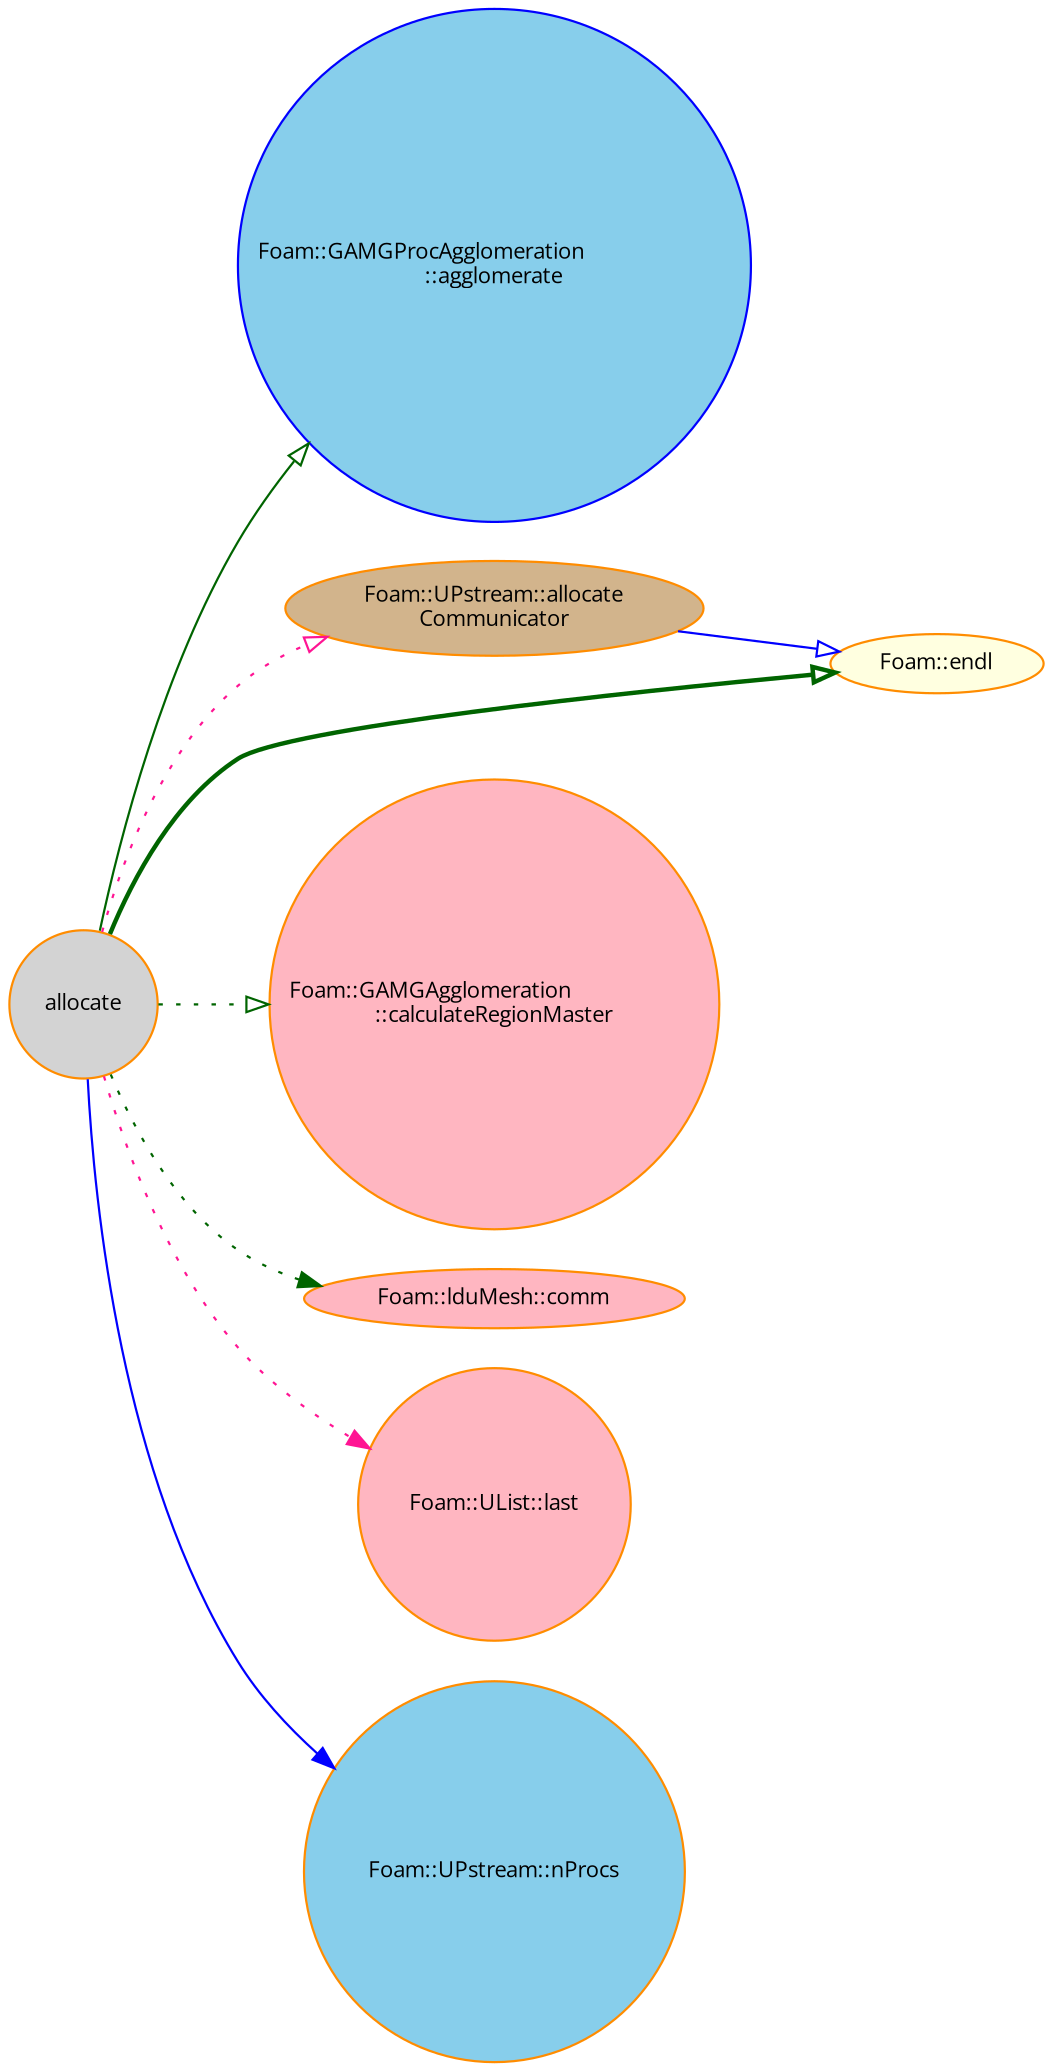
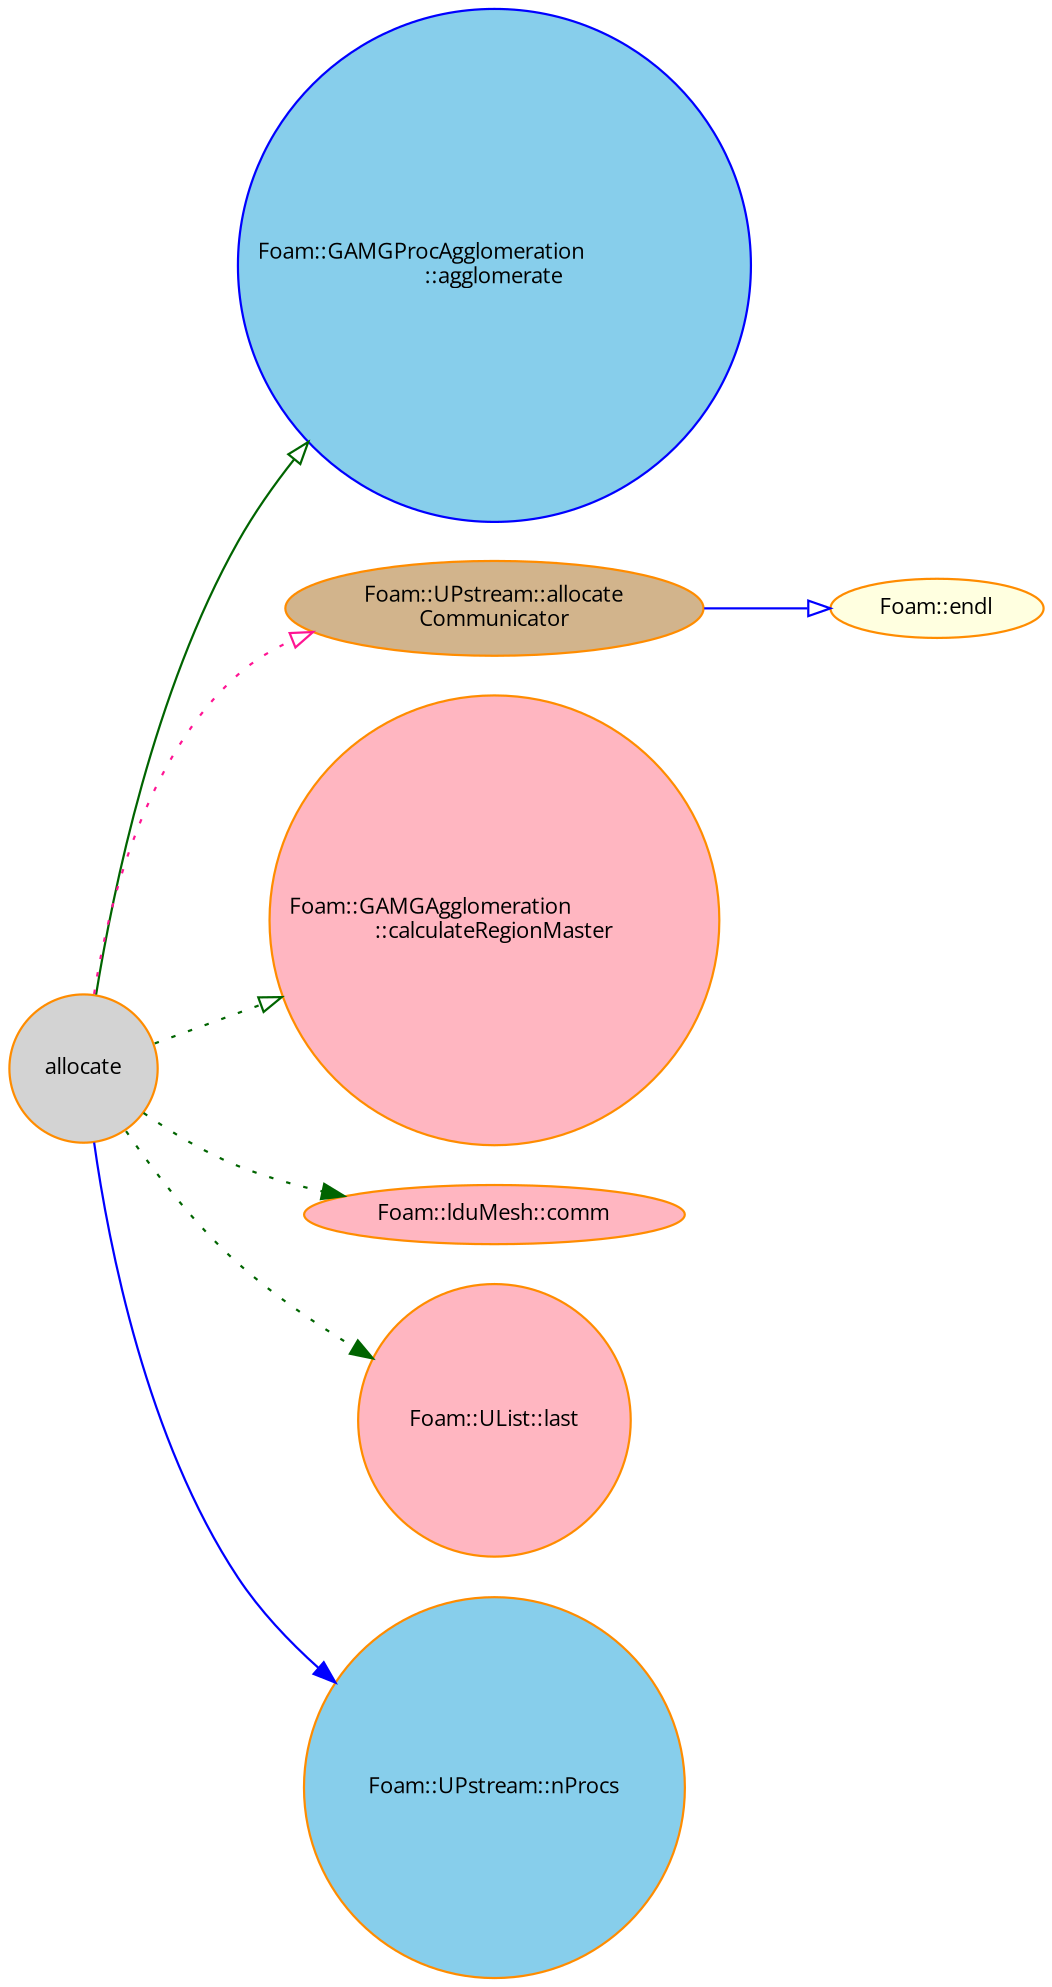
edge "allocate" -> "Foam::endl": removed
edge "allocate" -> "Foam::UList::last": color deeppink -> darkgreen
